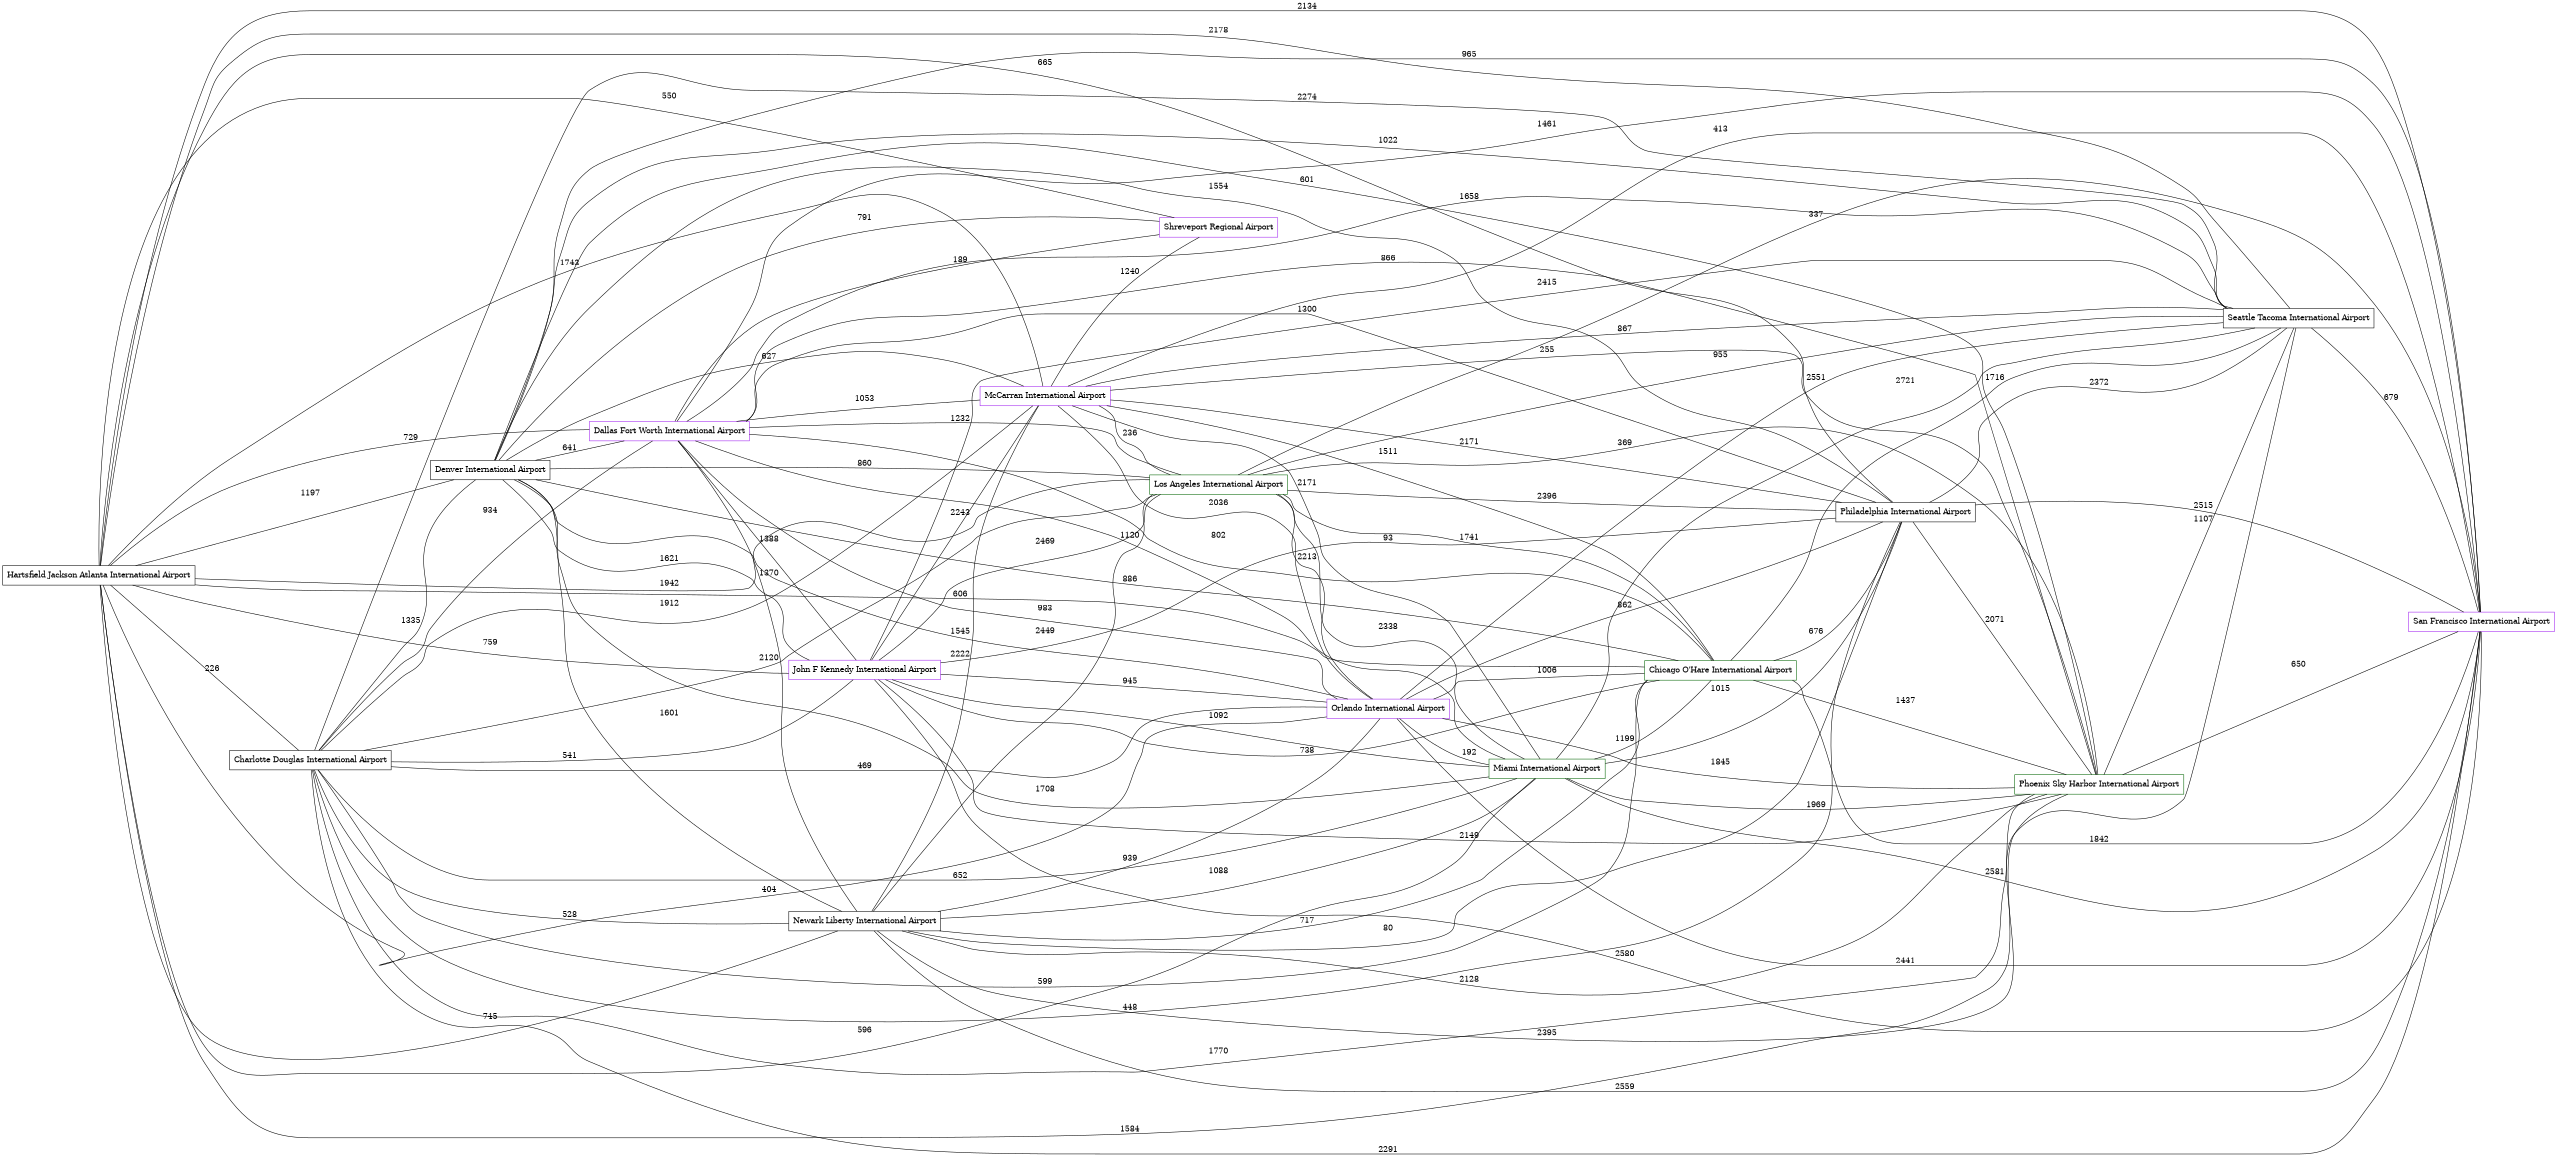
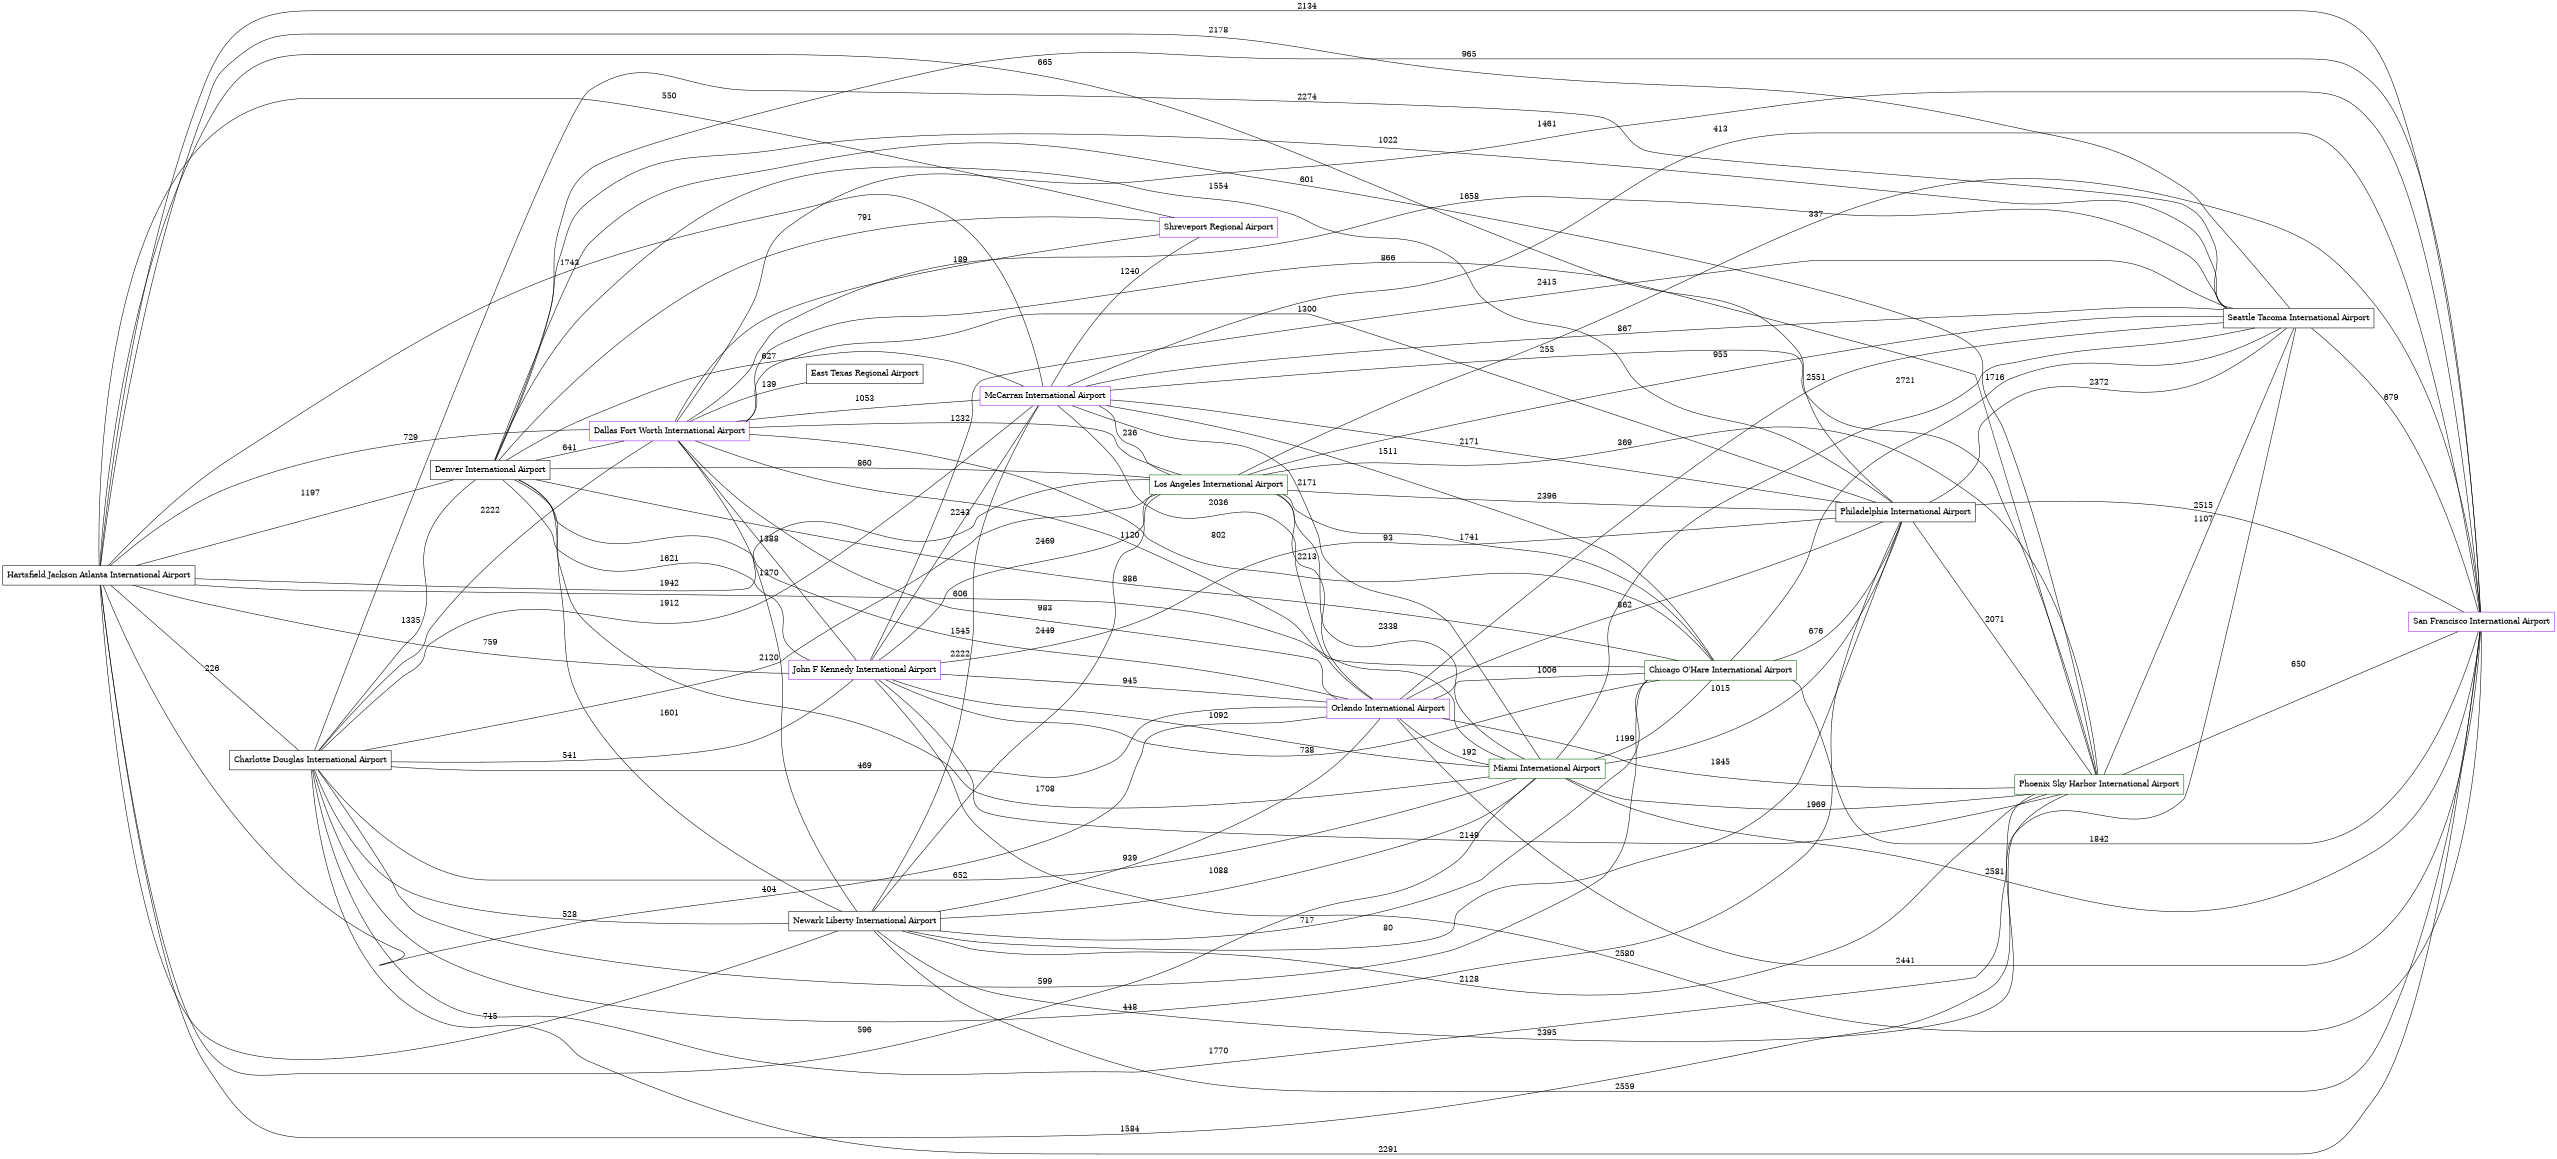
node "East Texas Regional Airport": added
edge "Dallas Fort Worth International Airport" -- "Charlotte Douglas International Airport": label "934" -> "2222"
edge "Chicago O'Hare International Airport" -- "Phoenix Sky Harbor International Airport": removed, label "1437"
